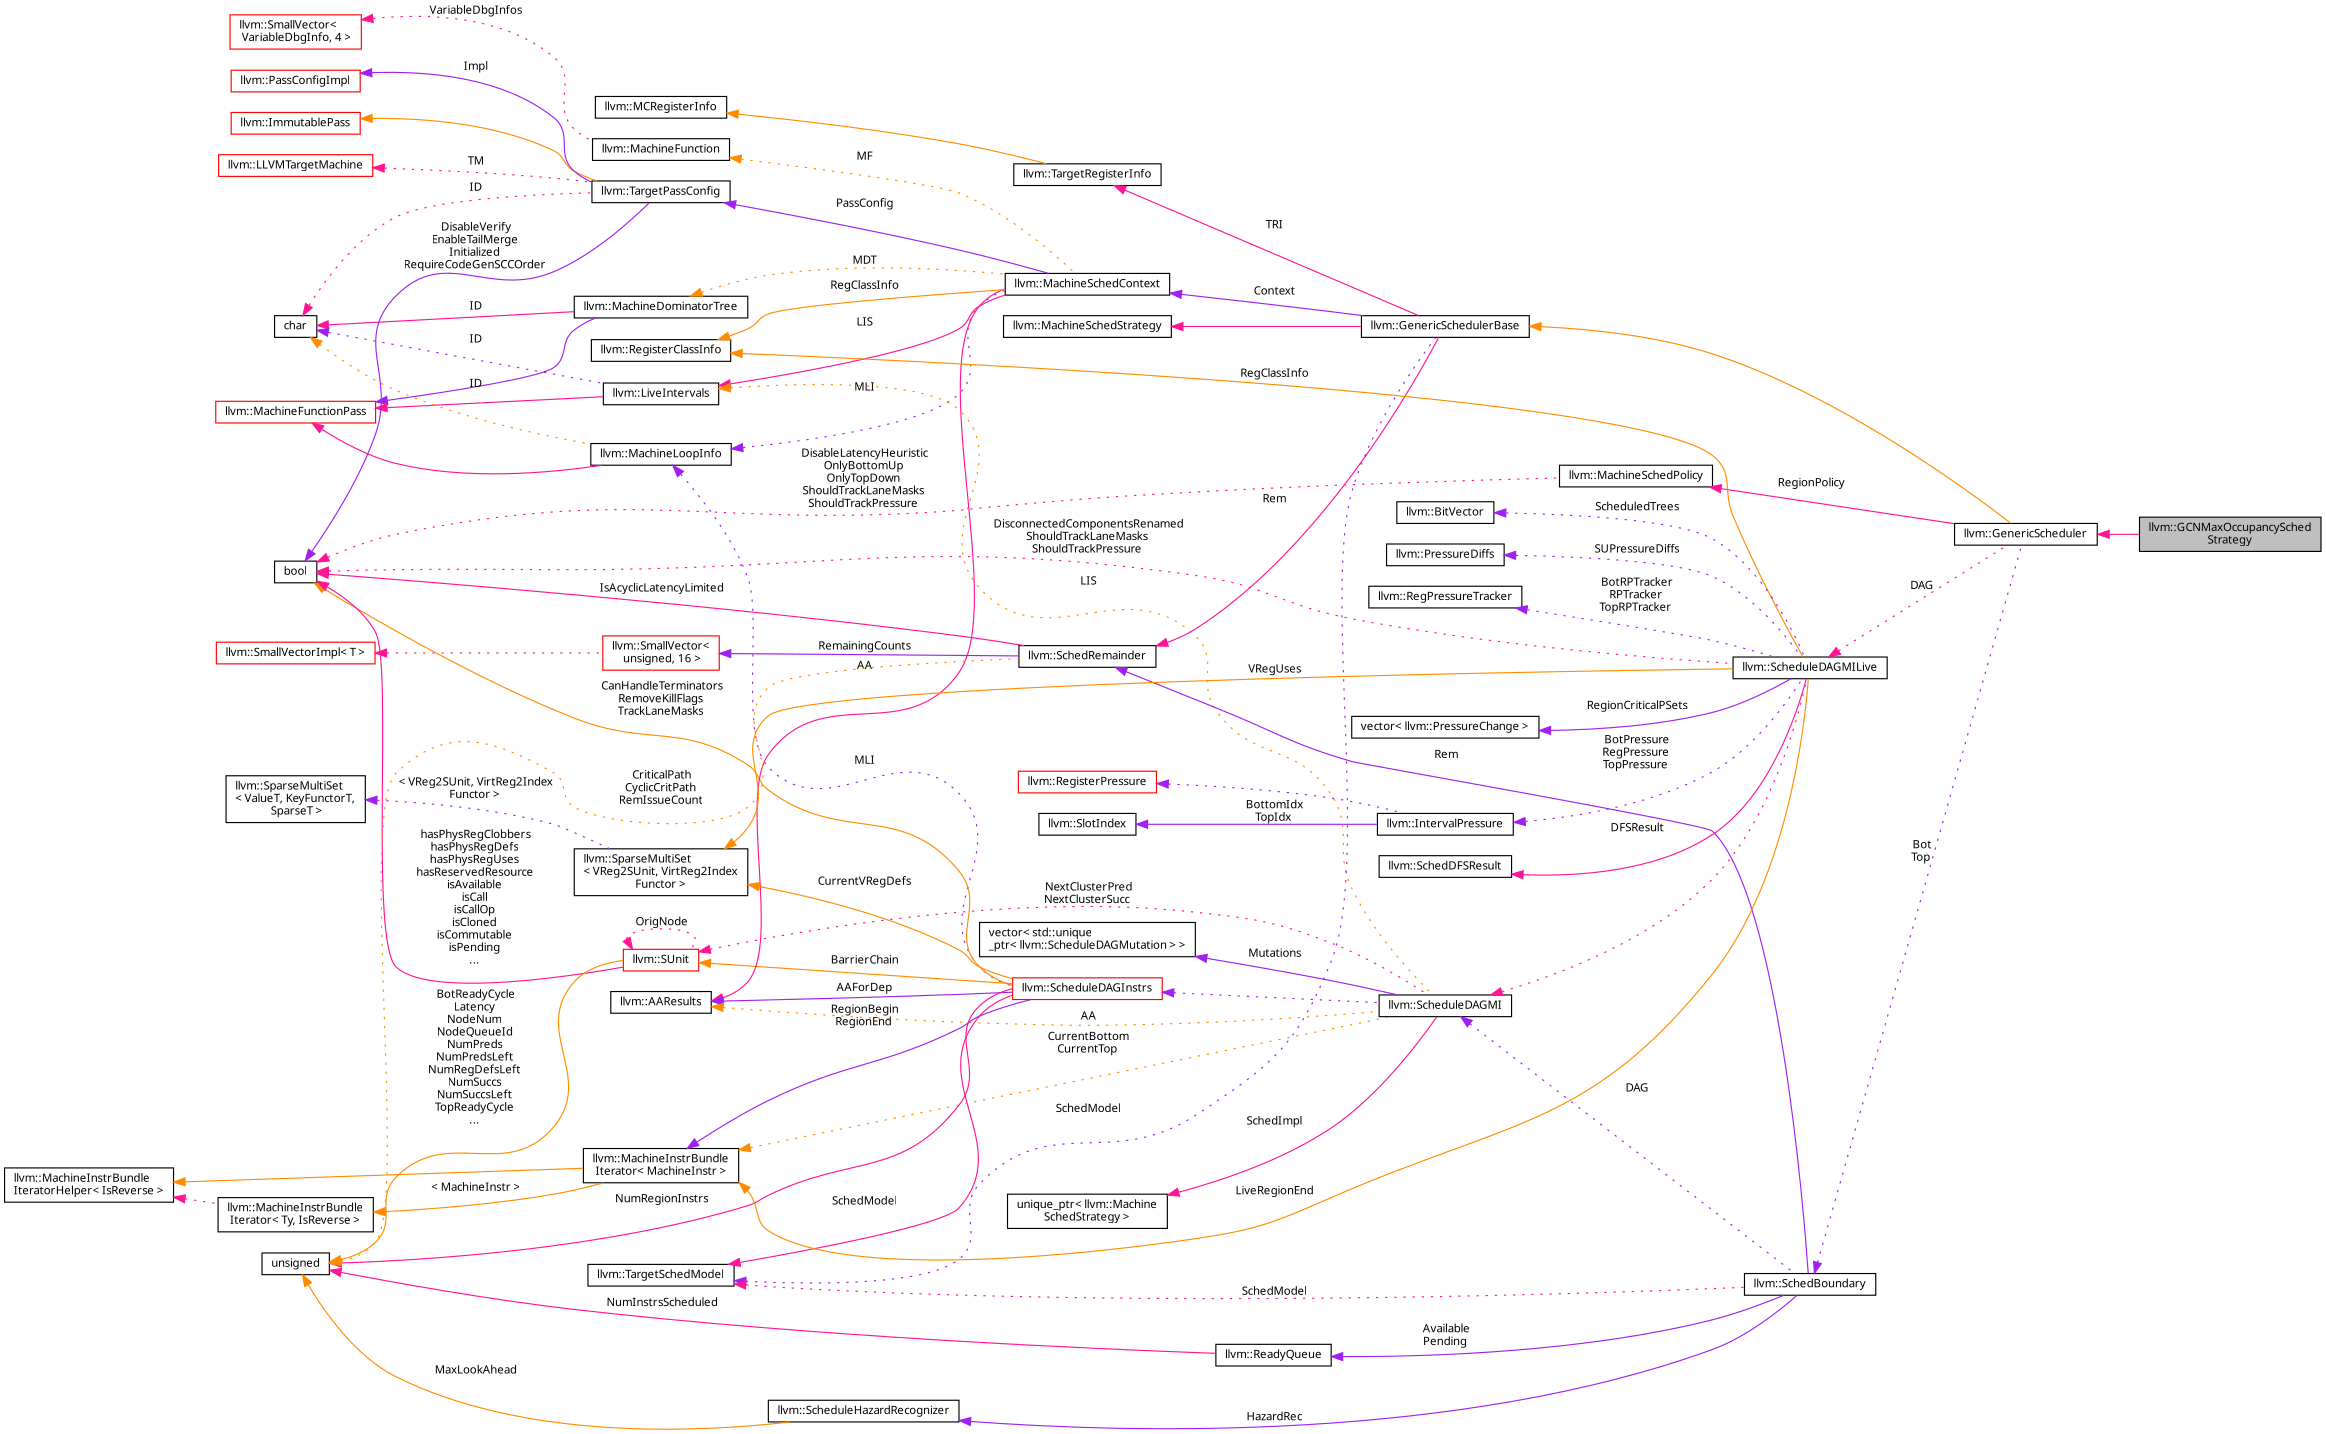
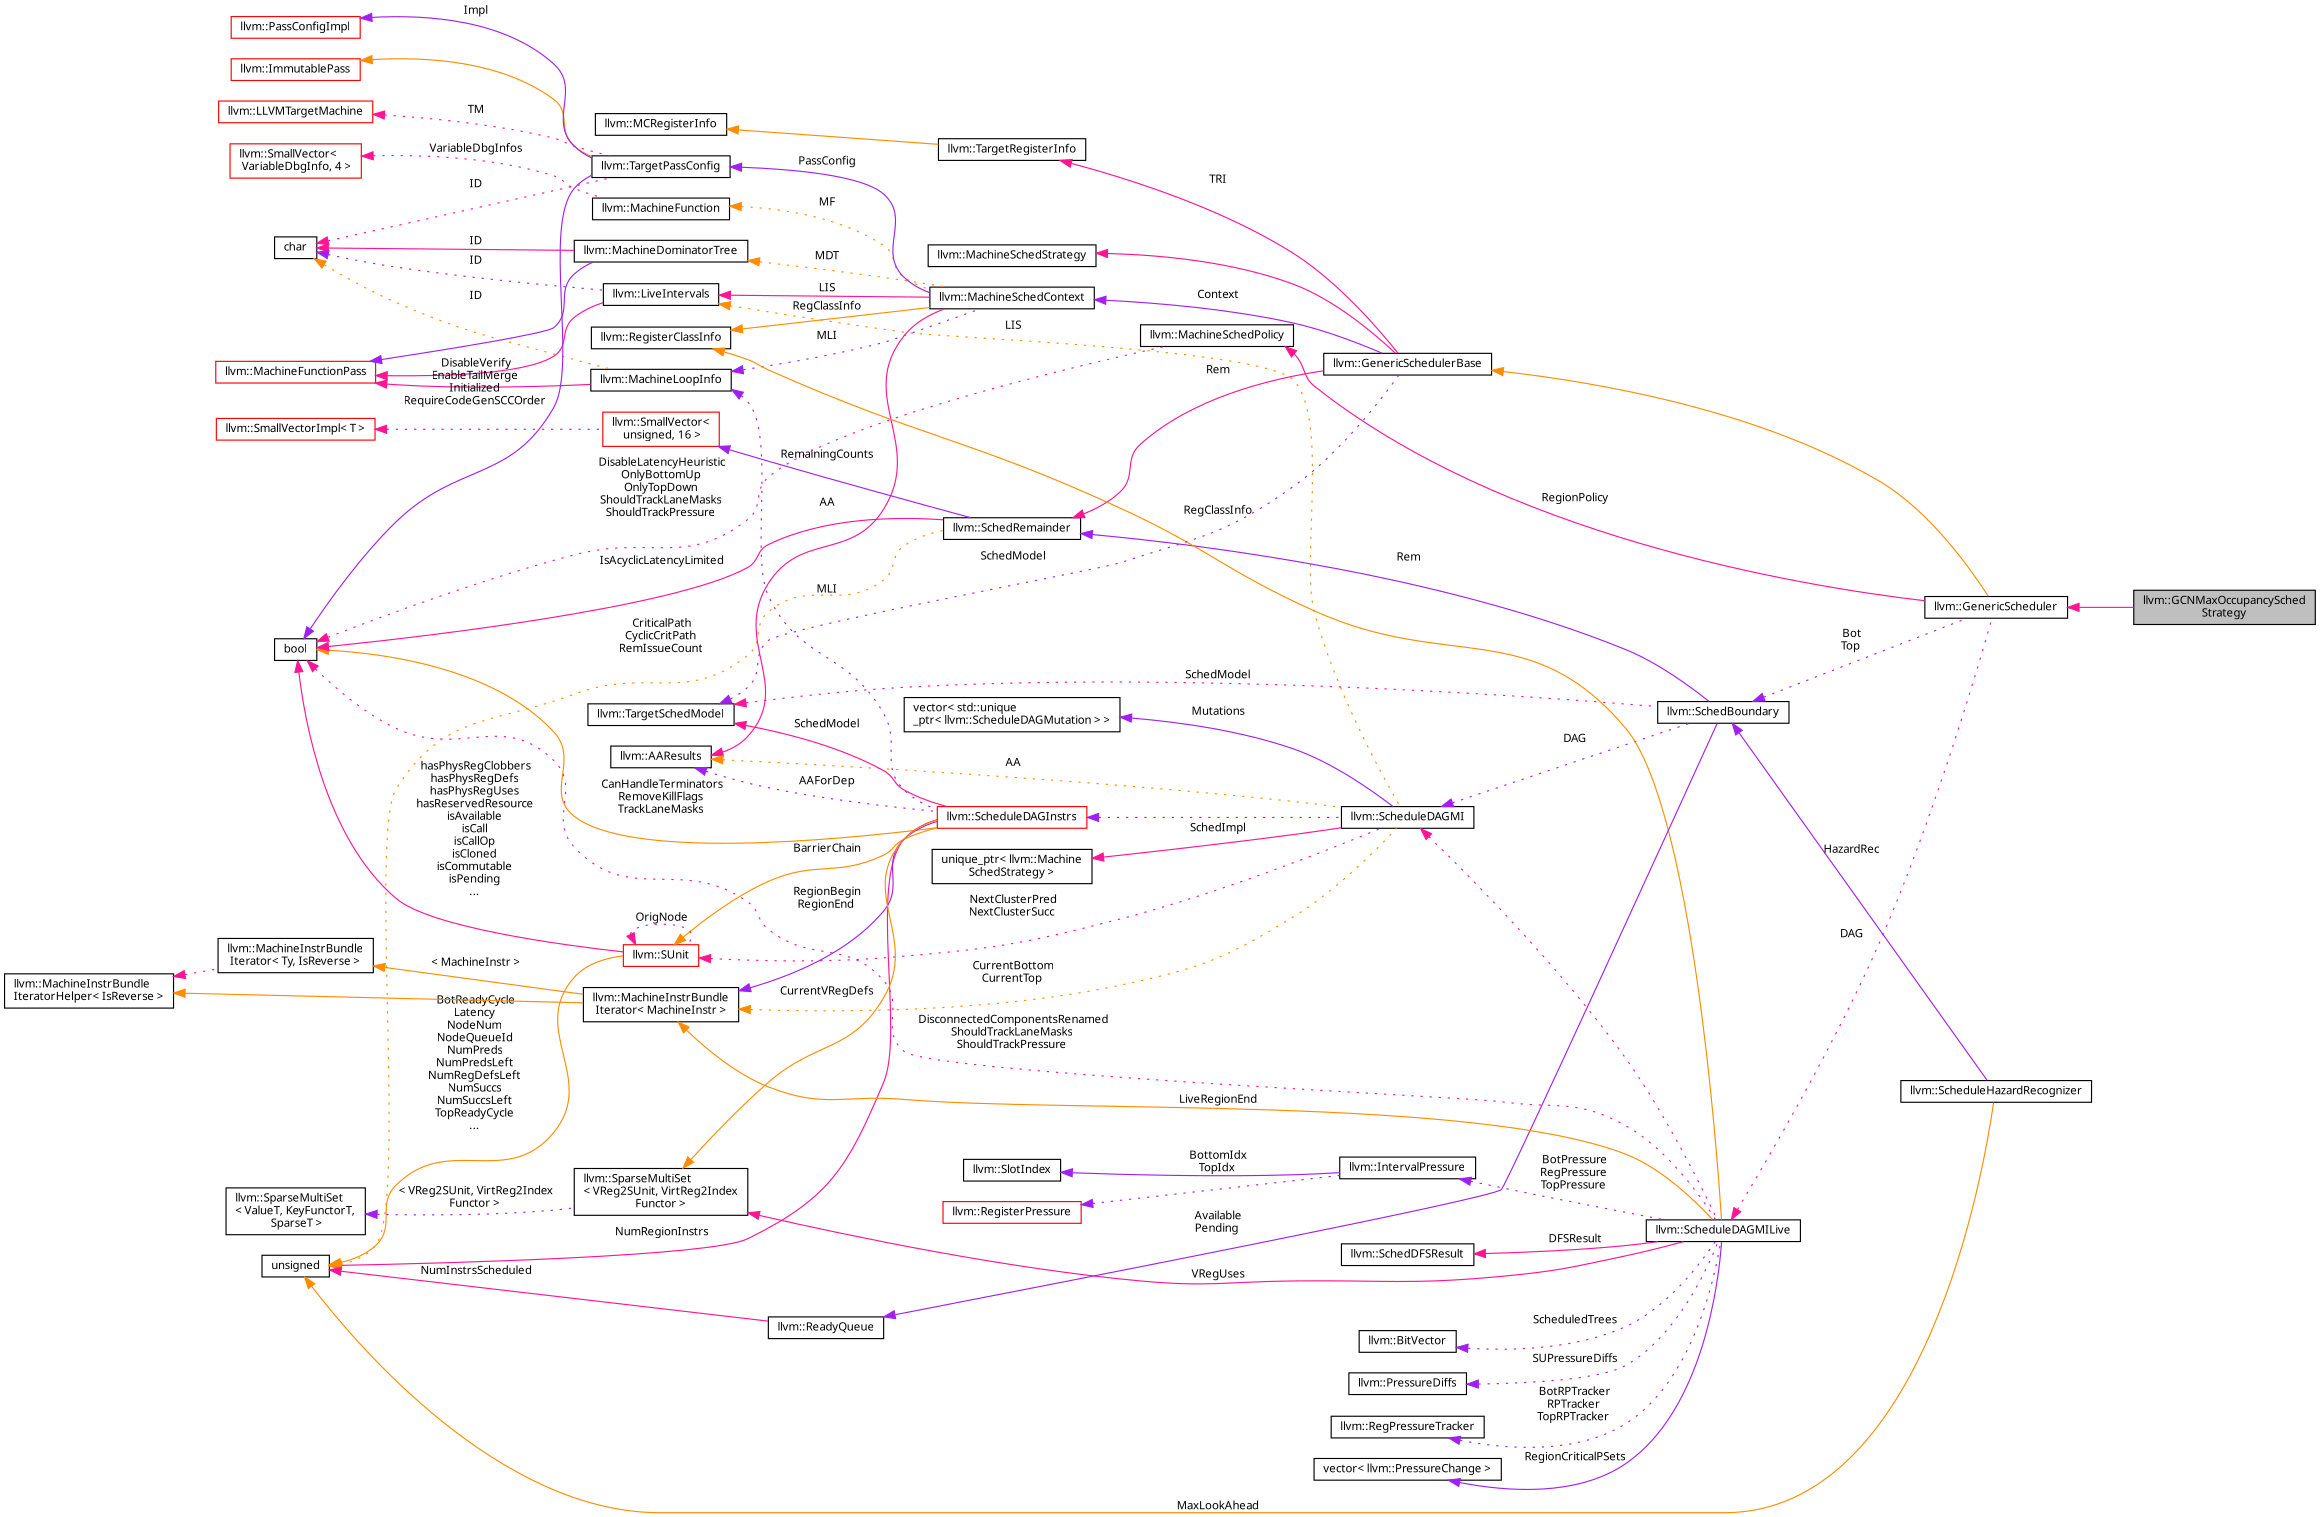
edge "llvm::ScheduleDAGMILive" -> "llvm::SparseMultiSet < VReg2SUnit, VirtReg2Index Functor >": color darkorange -> deeppink
edge "llvm::ScheduleDAGInstrs" -> "llvm::AAResults": style solid -> dotted
edge "llvm::SchedBoundary" -> "llvm::ScheduleHazardRecognizer": reversed
